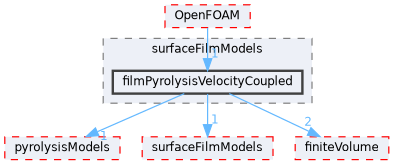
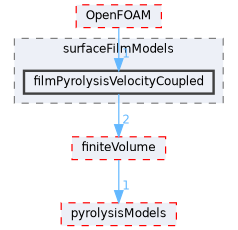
edge "filmPyrolysisVelocityCoupled" -> "pyrolysisModels": now "finiteVolume" -> "pyrolysisModels"
node "surfaceFilmModels": removed
